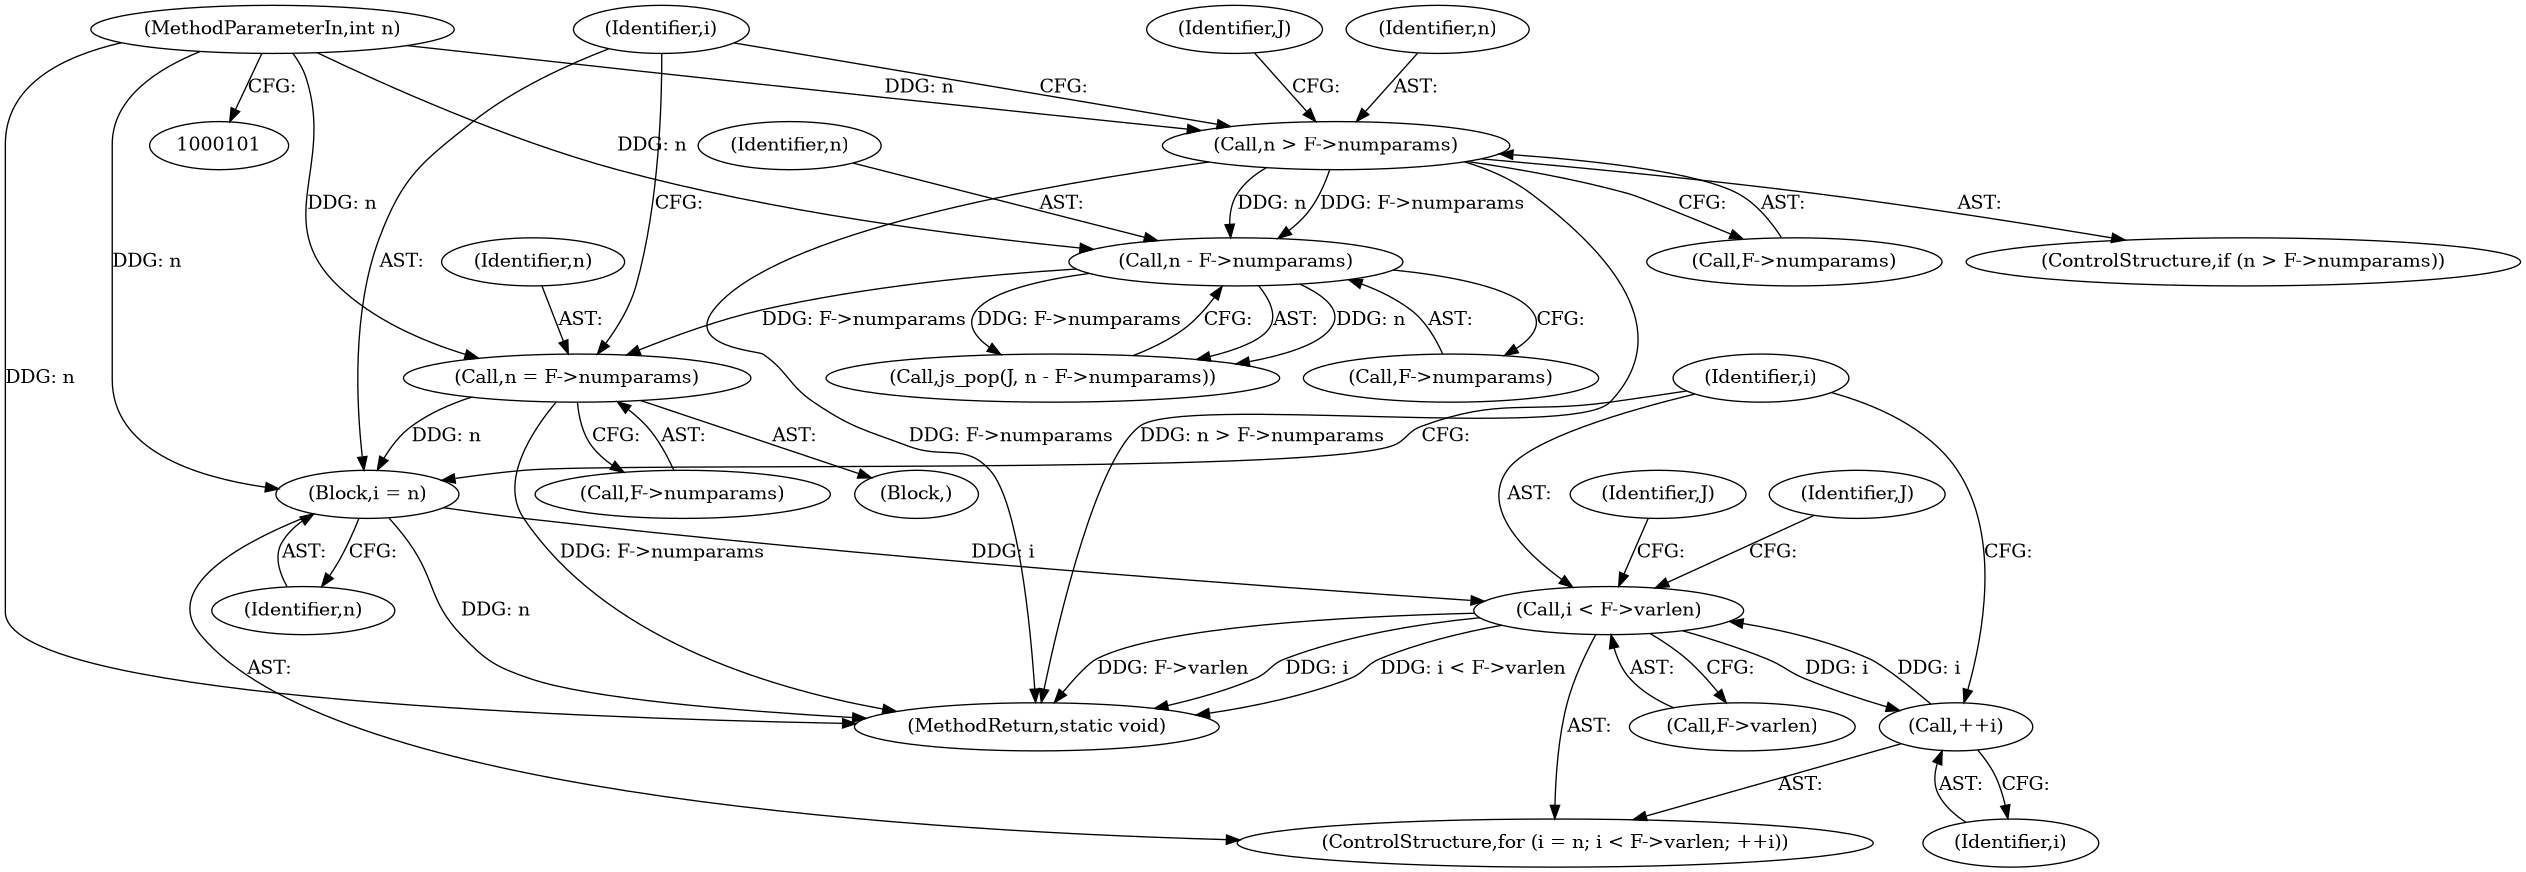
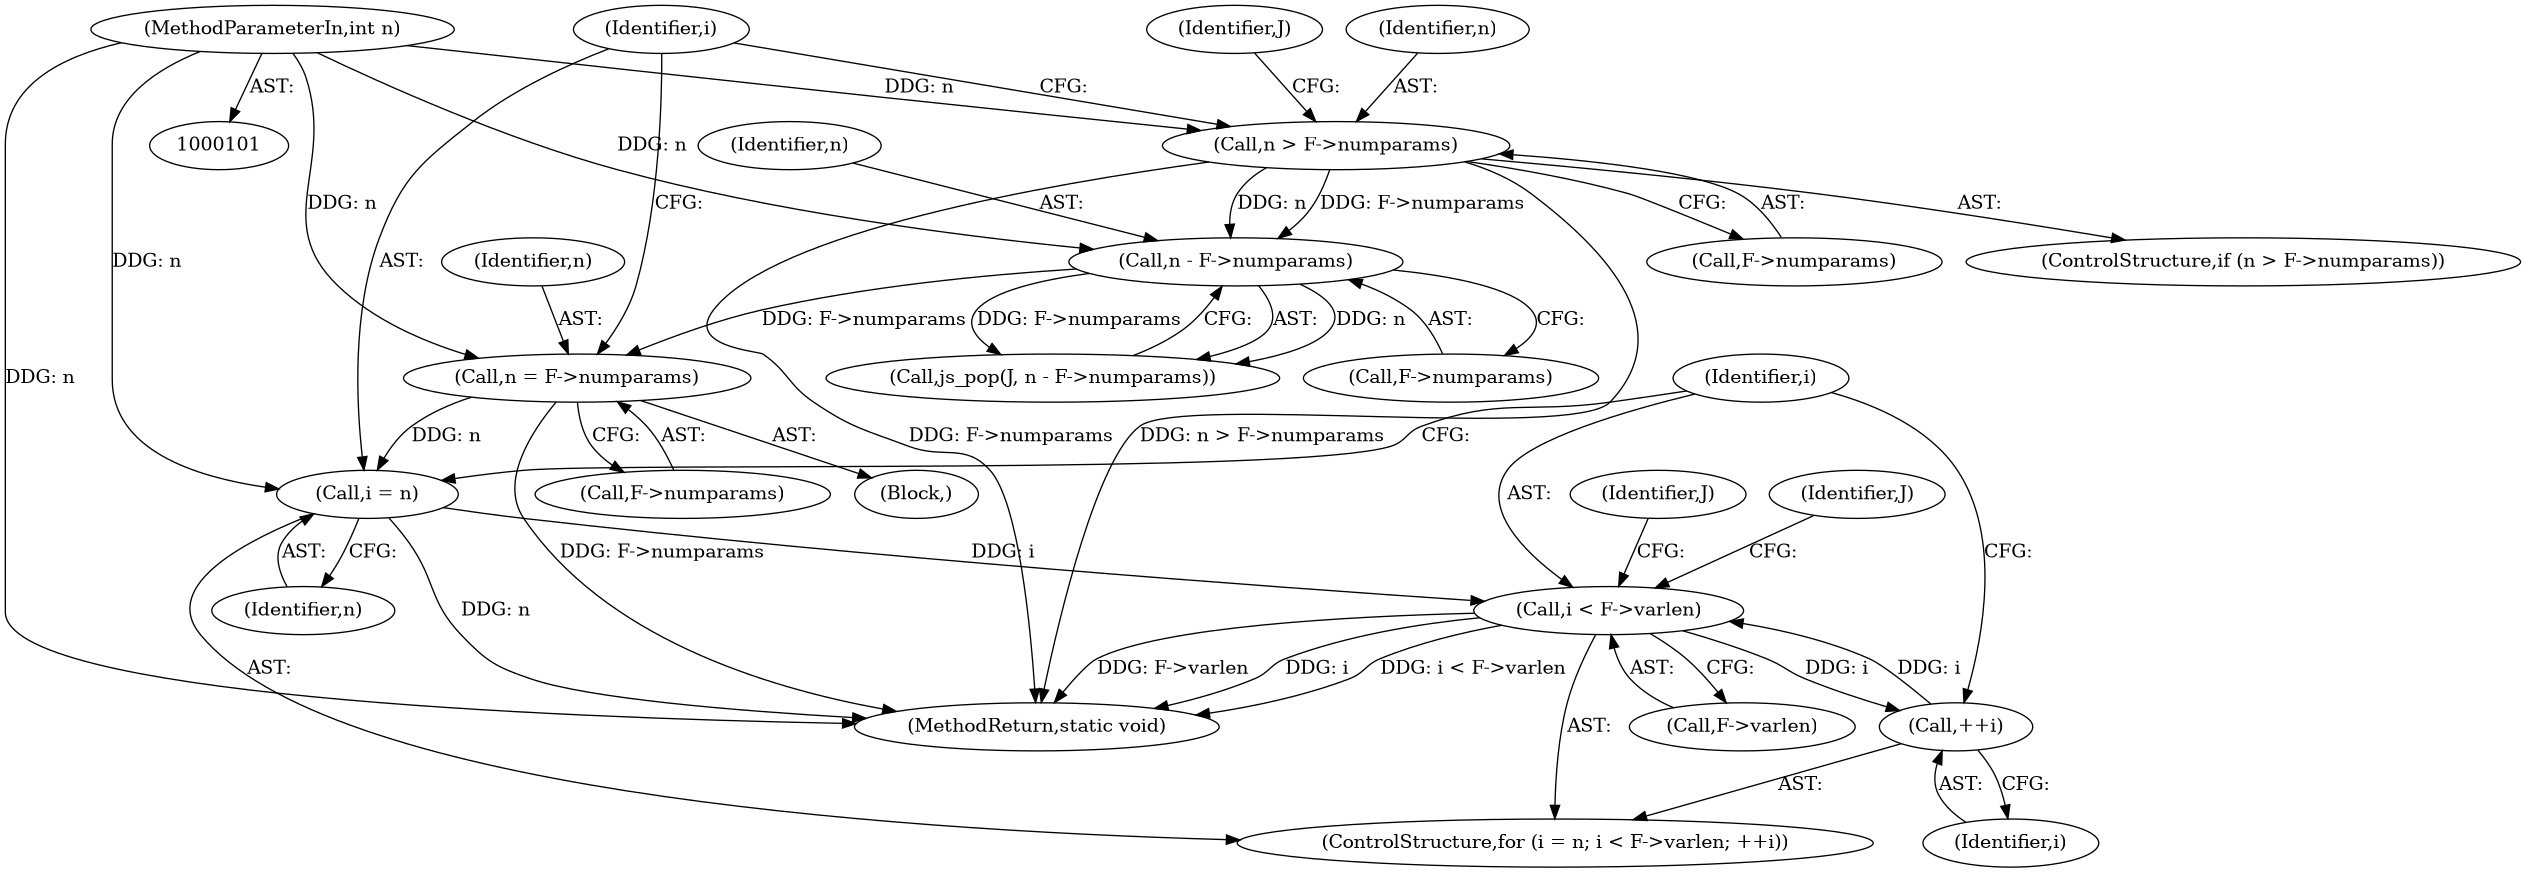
edge "(MethodParameterIn,int n)" -> "1000101": label "CFG: " -> "AST: "
node "(Block,i = n)": label "(Block,i = n)" -> "(Call,i = n)"
